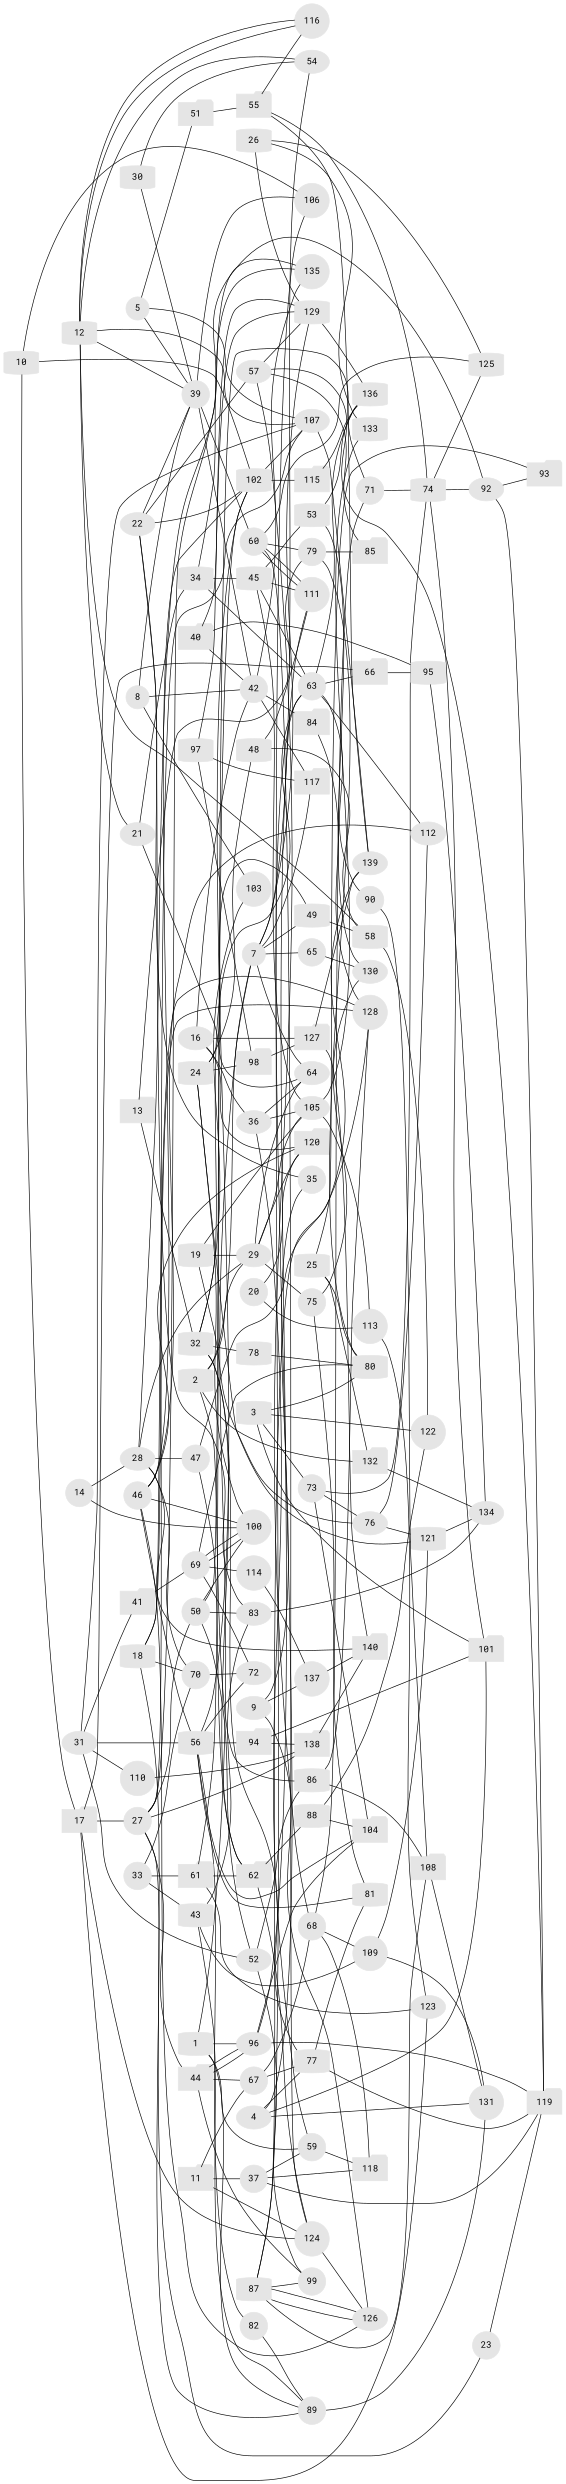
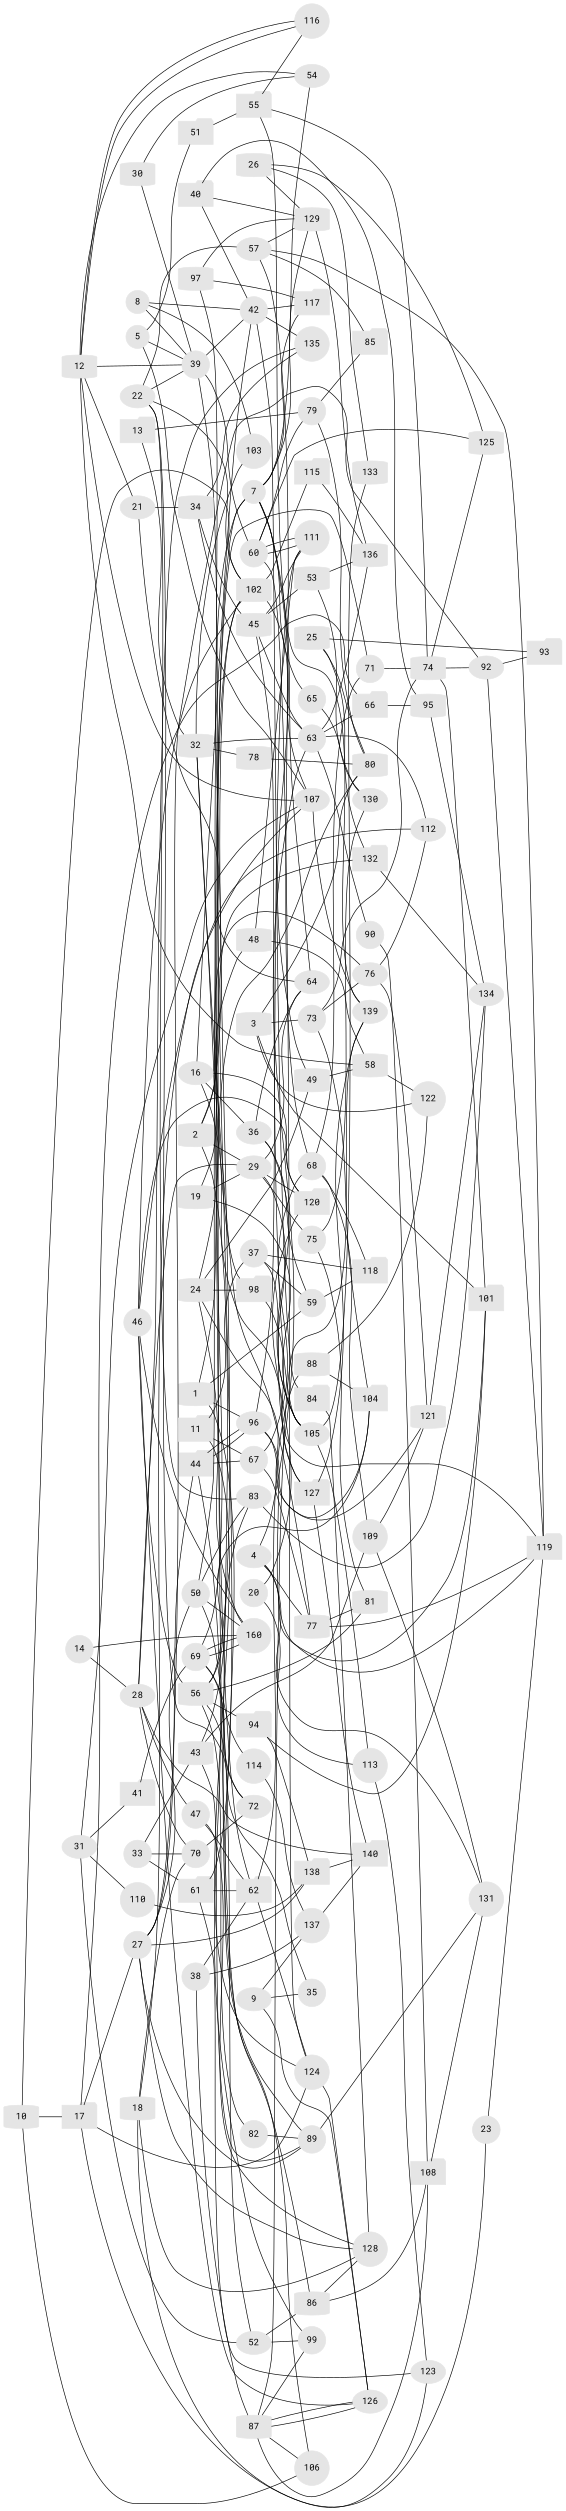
node "100": label "100" -> "160"
edge "31" -- "56": removed
node "38": added
